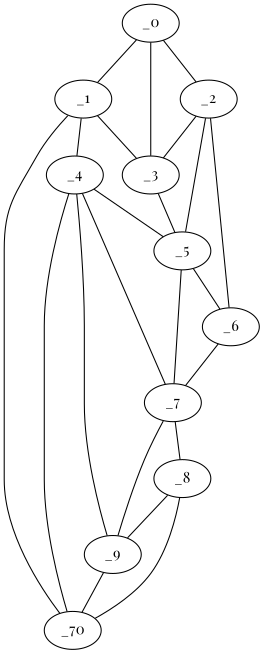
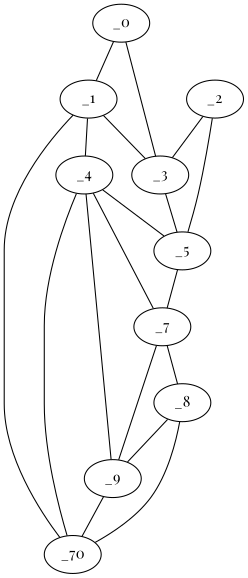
edge "_0" -- "_2": removed
node "_6": removed
